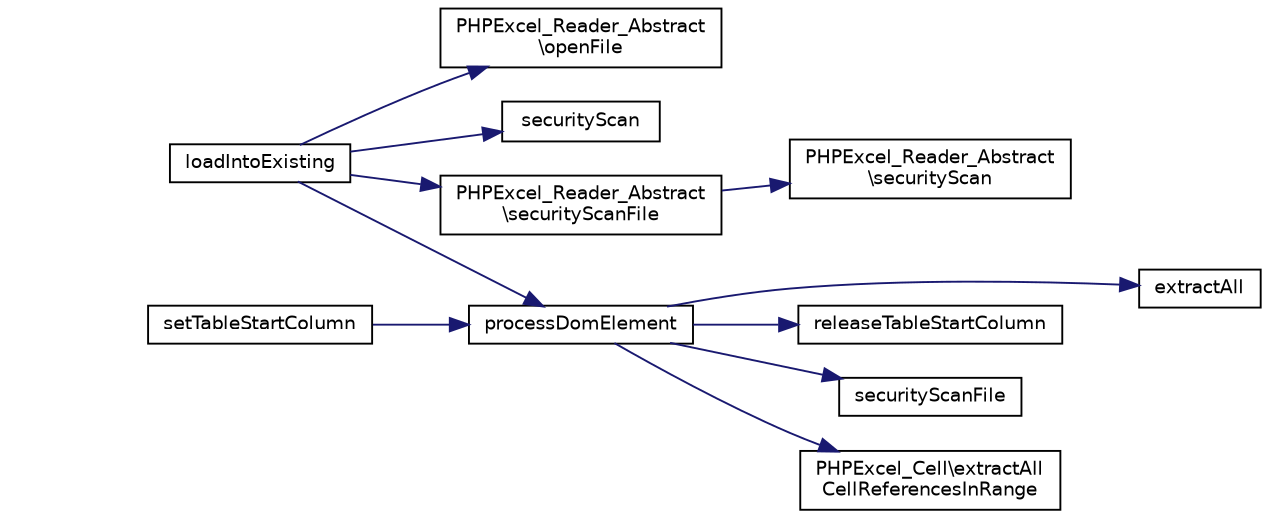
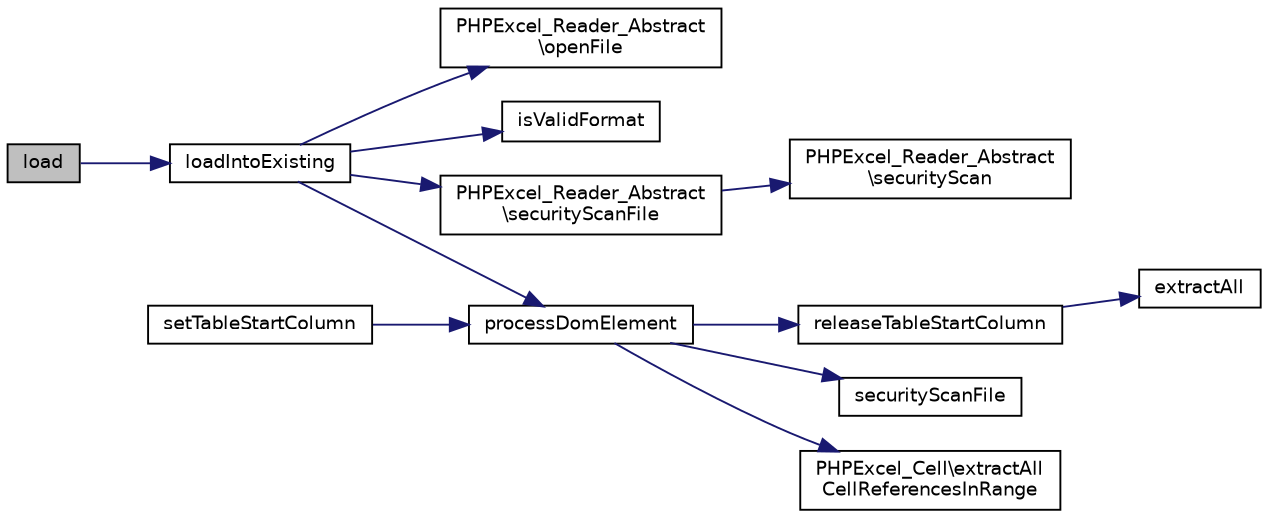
node "securityScan": label "securityScan" -> "isValidFormat"
node "load": added
edge "processDomElement" -> "extractAll": now "releaseTableStartColumn" -> "extractAll"
